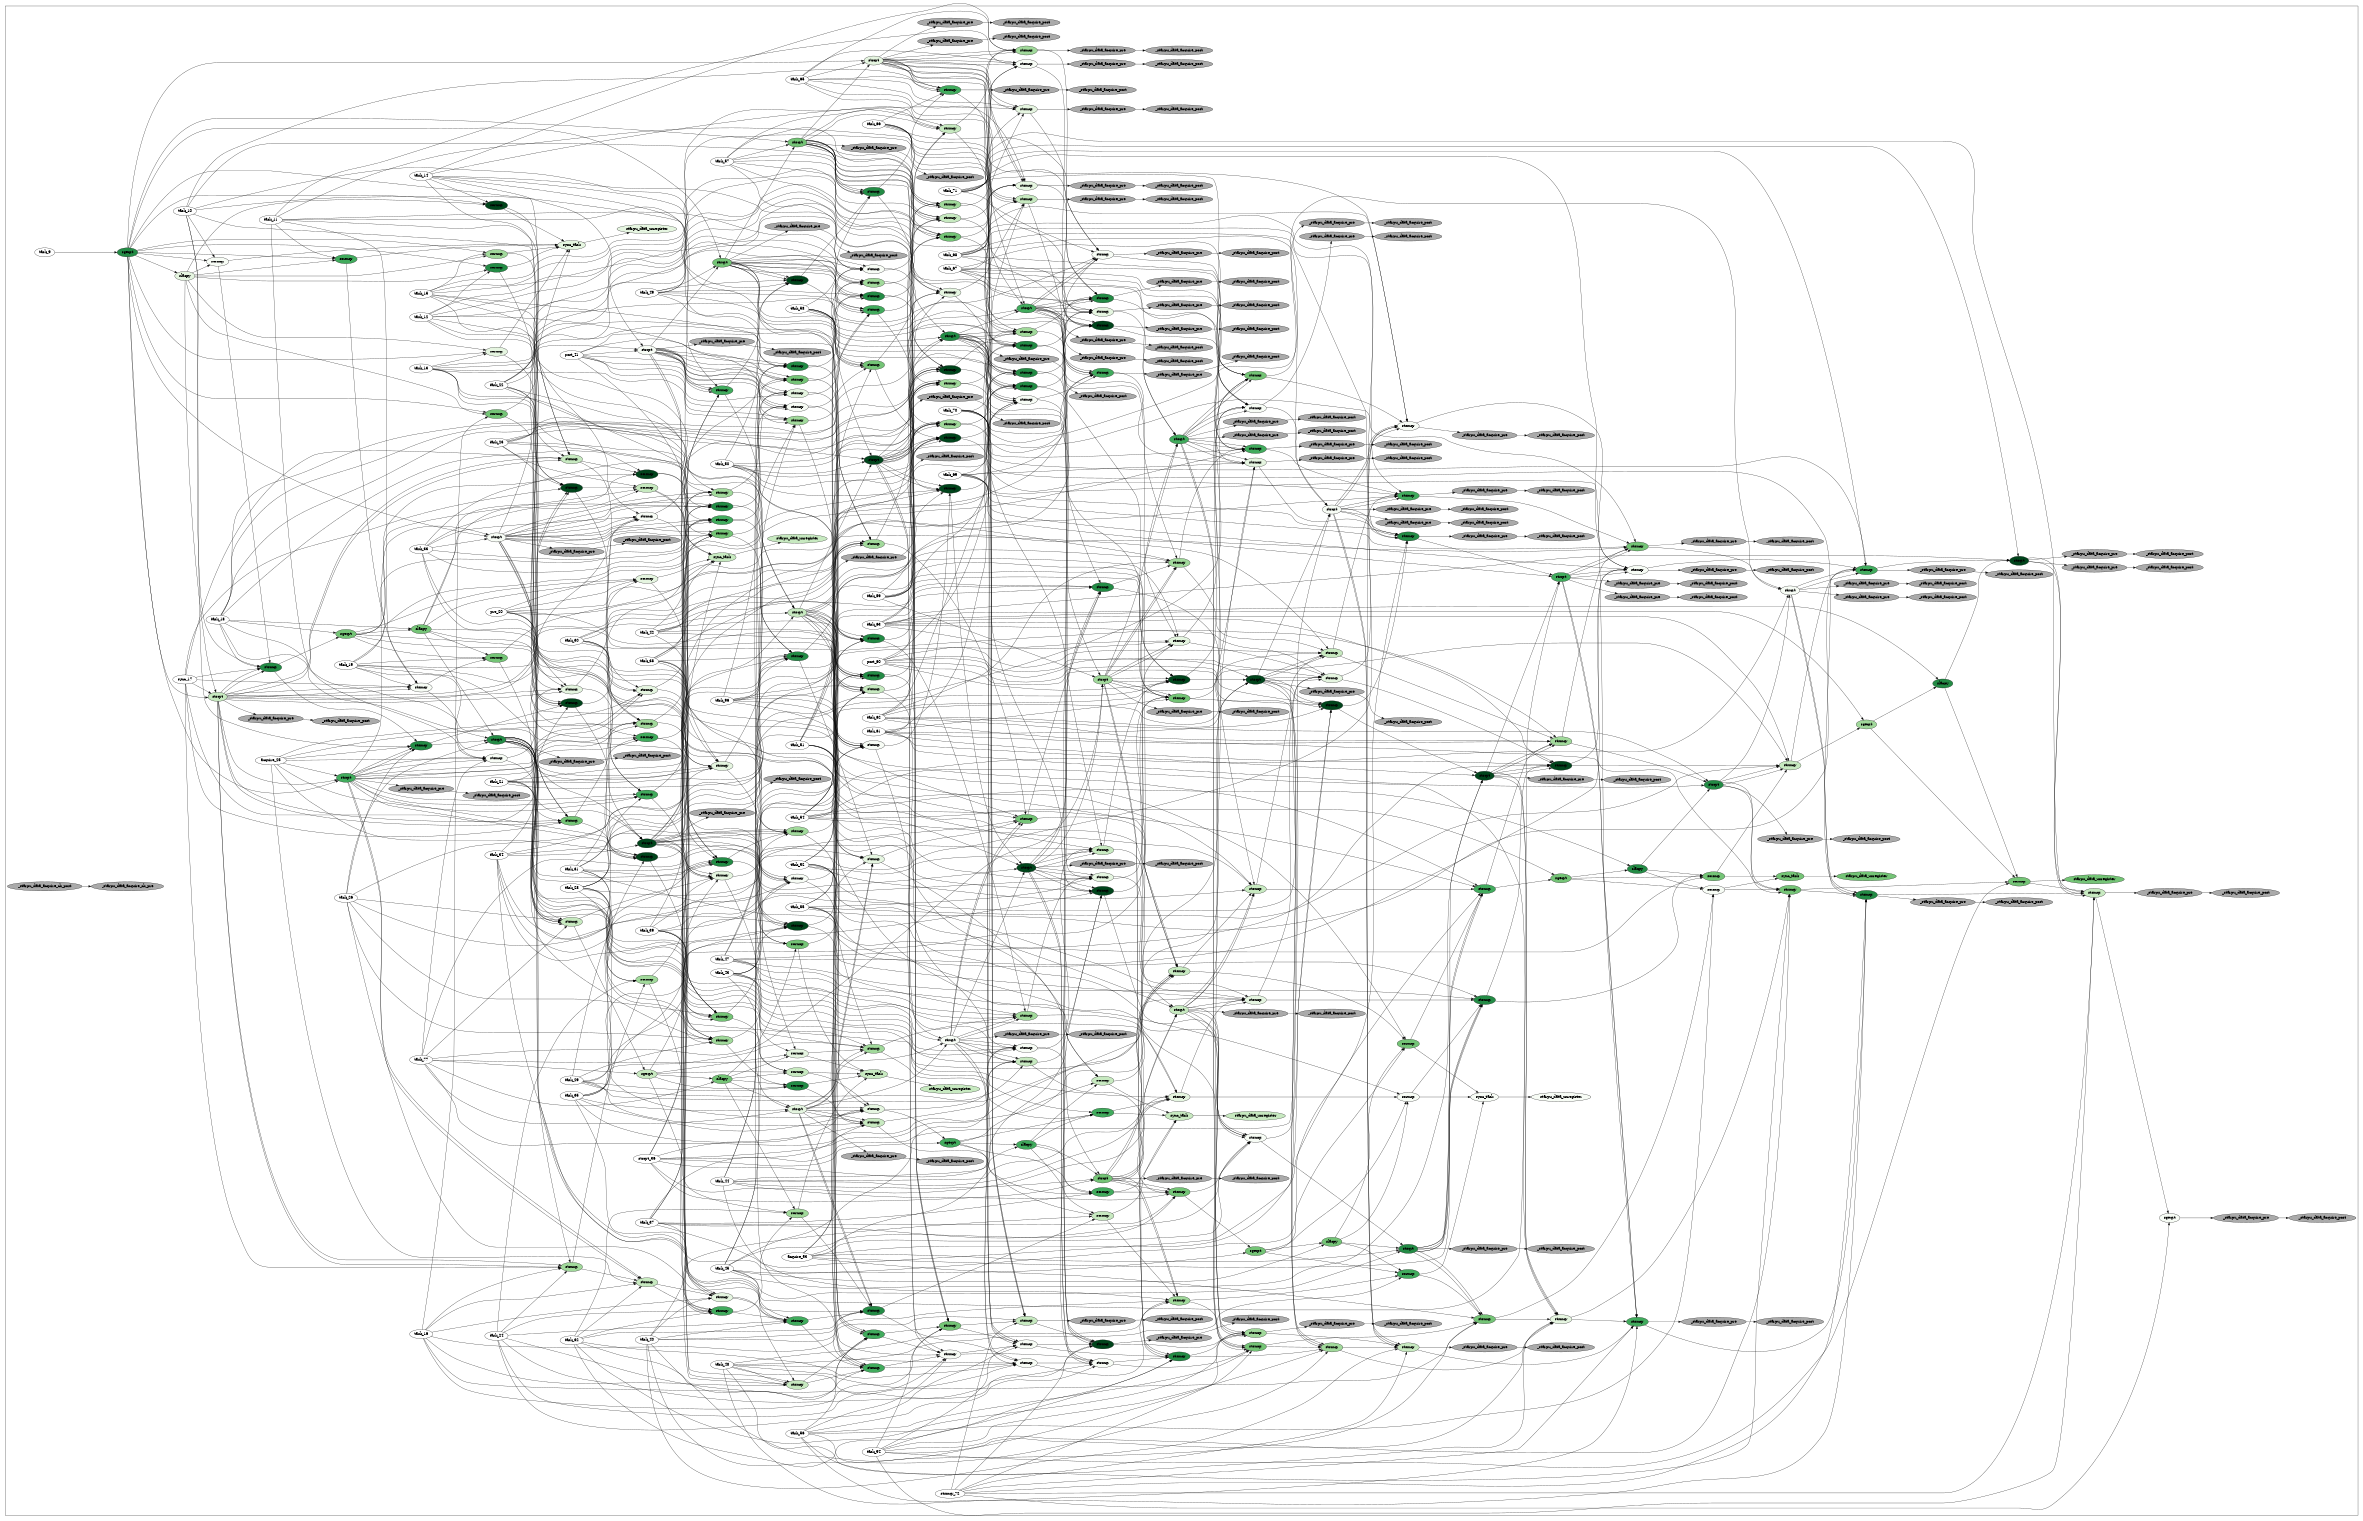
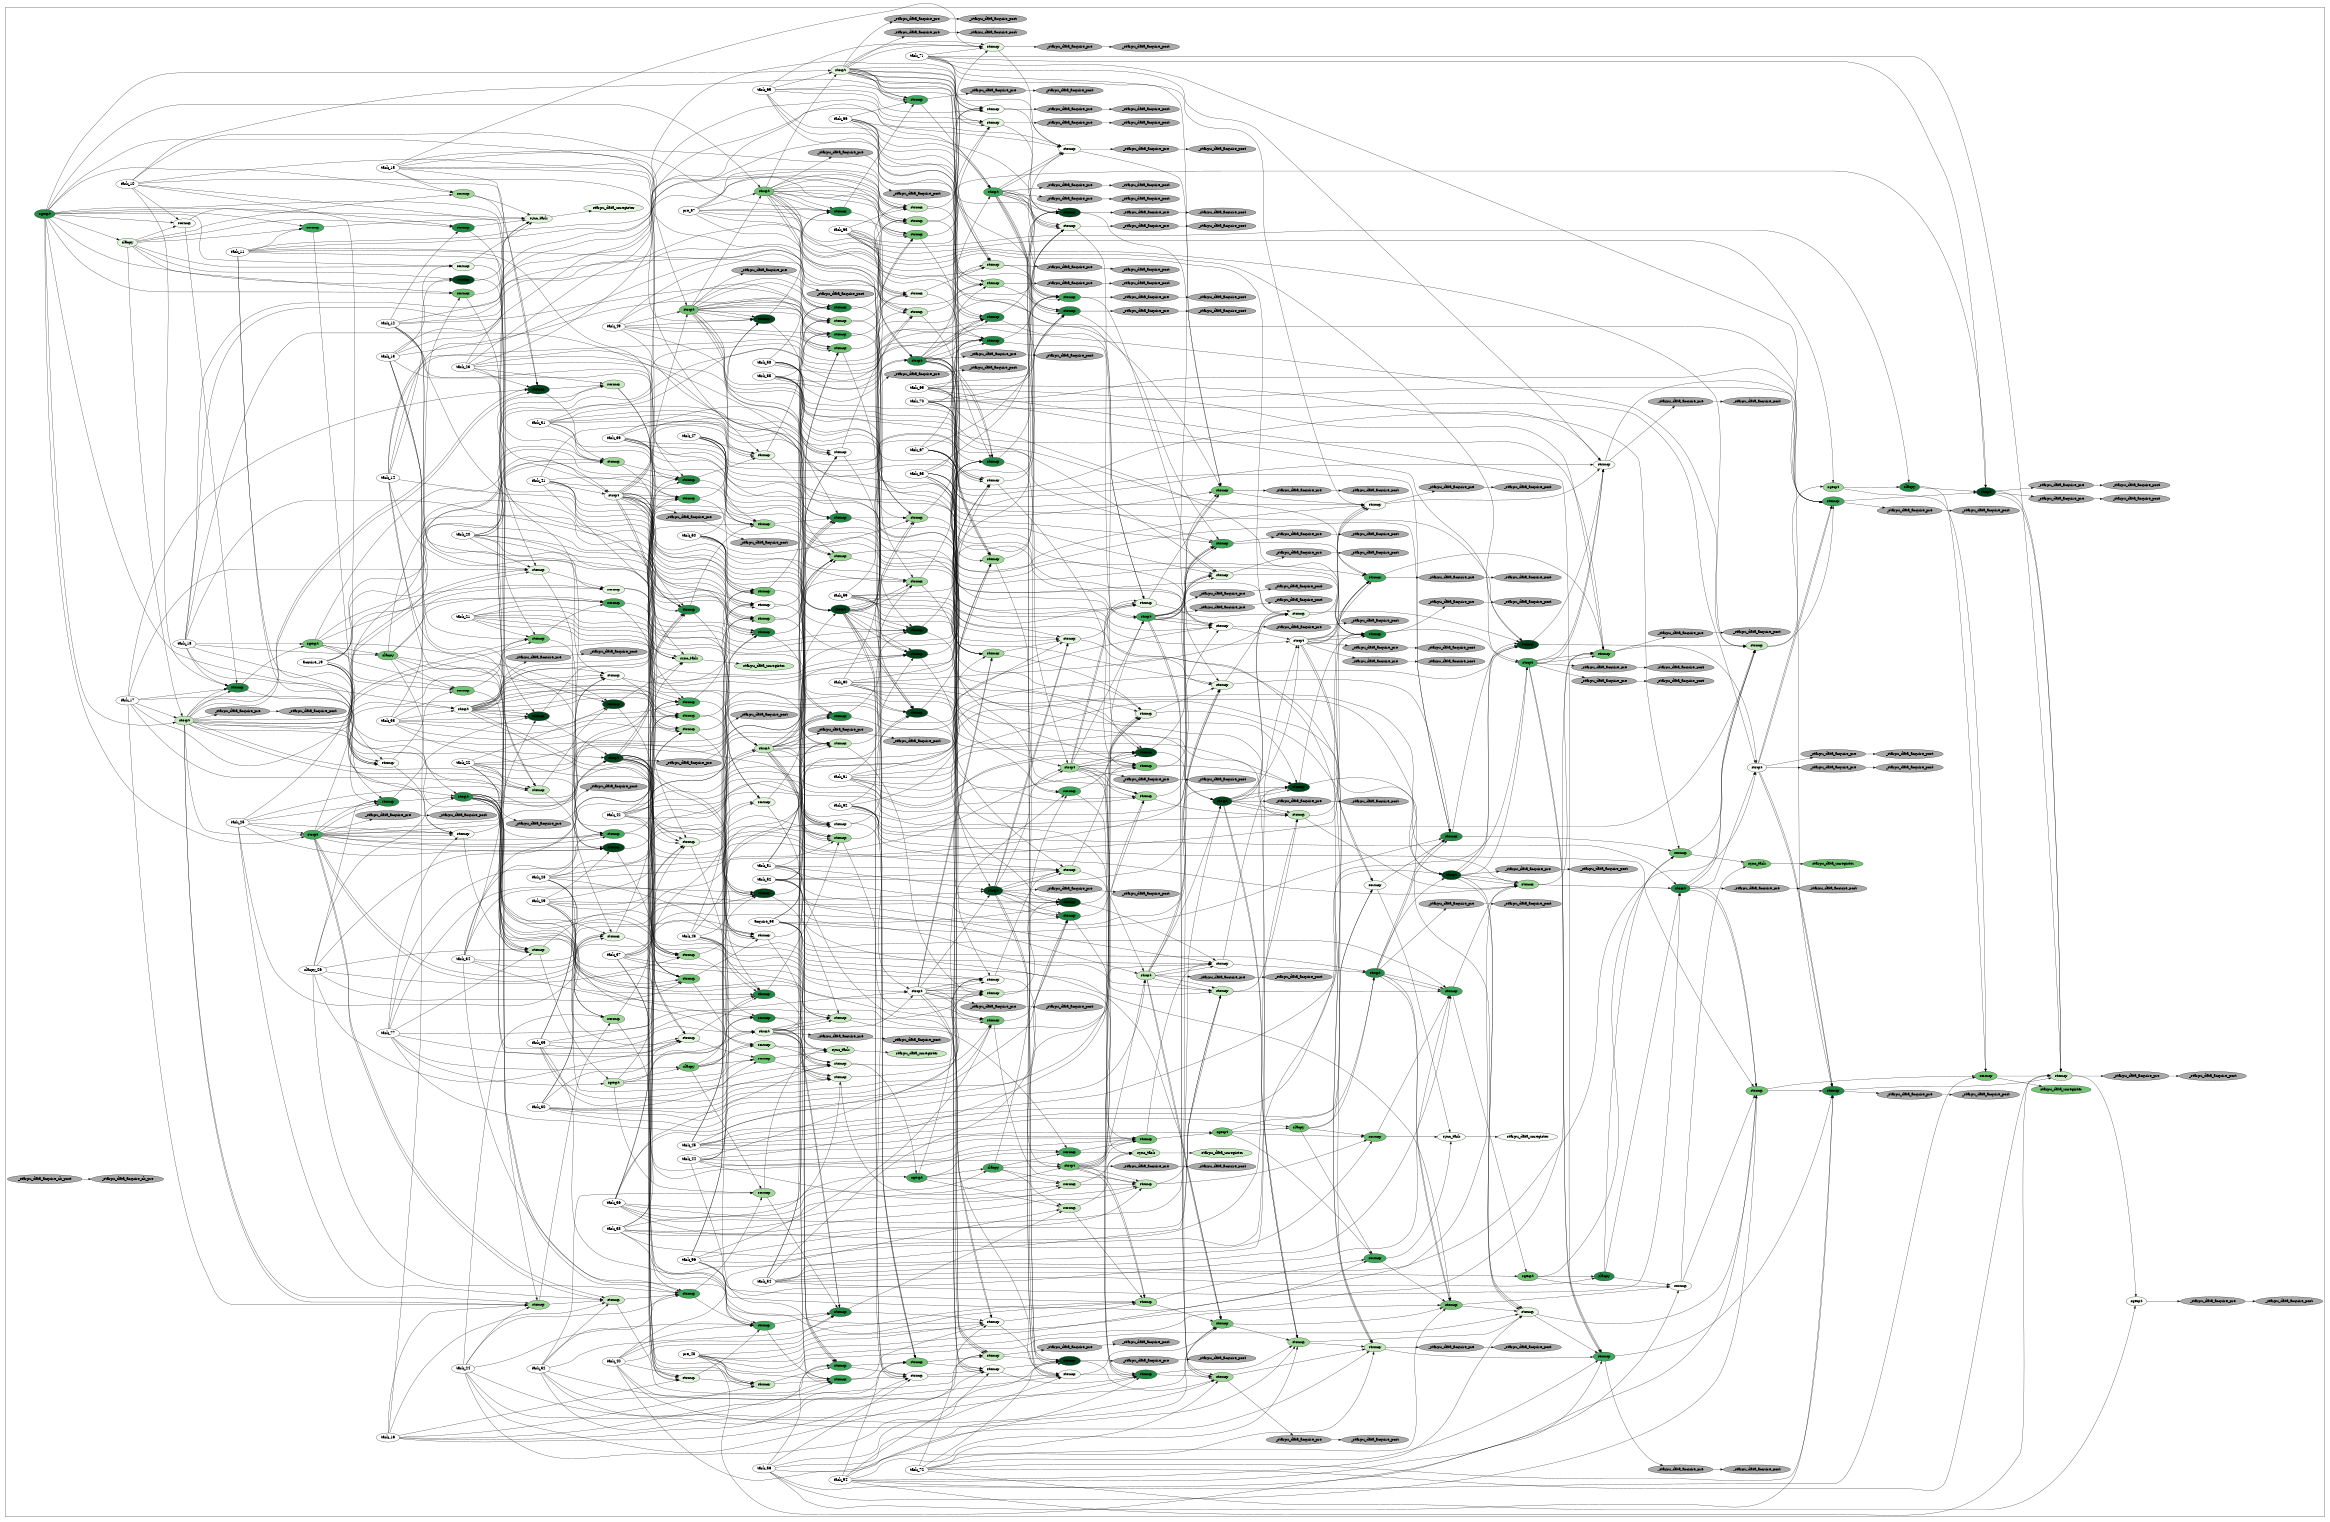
node "task_57": label "task_57" -> "pre_57"
node "task_9": removed
node "post_41": label "post_41" -> "task_41"
node "pre_20": label "pre_20" -> "task_20"
node "post_60": label "post_60" -> "task_60"
node "task_19": label "task_19" -> "acquire_19"
node "sync_17": label "sync_17" -> "task_17"
node "acquire_25": label "acquire_25" -> "task_25"
node "task_26": label "task_26" -> "slacpy_26"
node "stsqrt_36": label "stsqrt_36" -> "task_36"
node "task_48": label "task_48" -> "pre_48"
node "stsmqr_72": label "stsmqr_72" -> "task_72"
